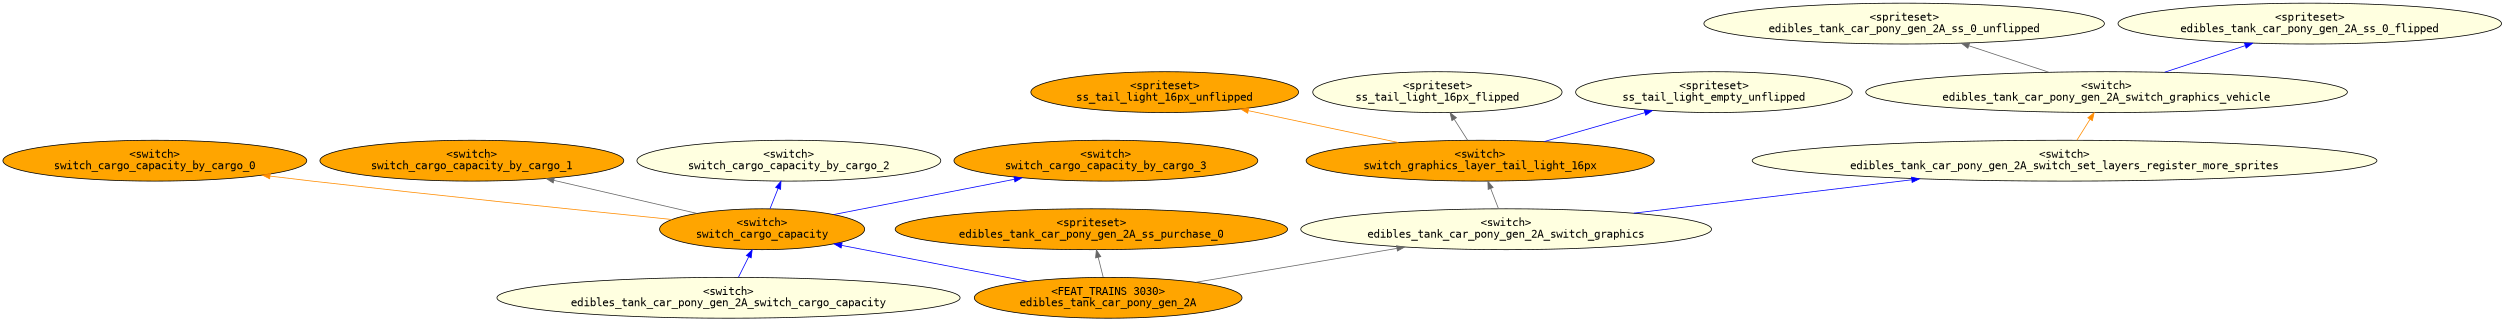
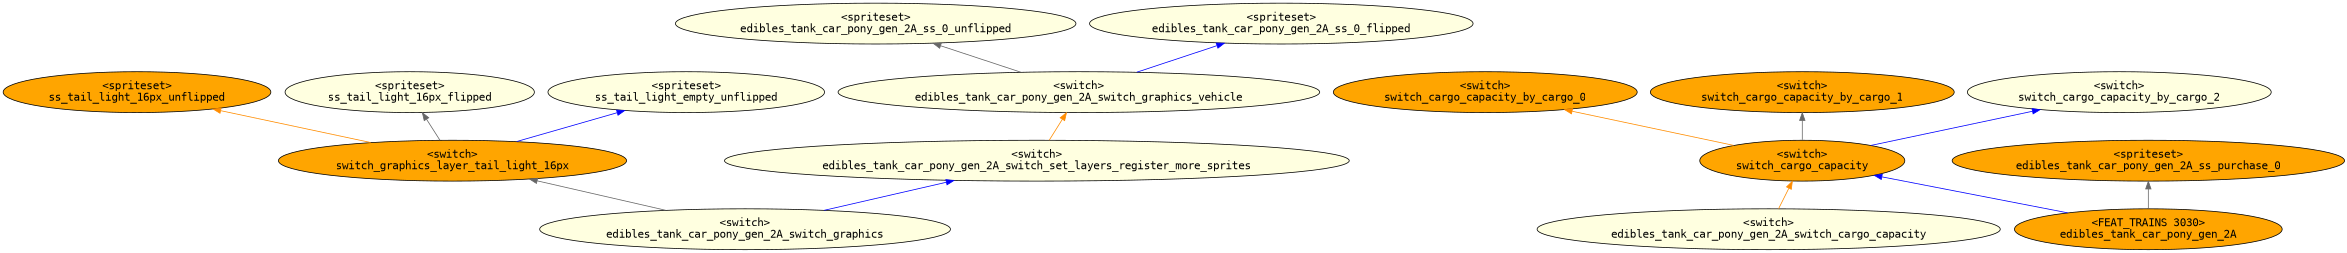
node "<switch> switch_cargo_capacity_by_cargo_3": removed
edge "<FEAT_TRAINS 3030> edibles_tank_car_pony_gen_2A" -> "<switch> edibles_tank_car_pony_gen_2A_switch_graphics": removed
edge "<switch> edibles_tank_car_pony_gen_2A_switch_cargo_capacity" -> "<switch> switch_cargo_capacity": color blue -> darkorange
